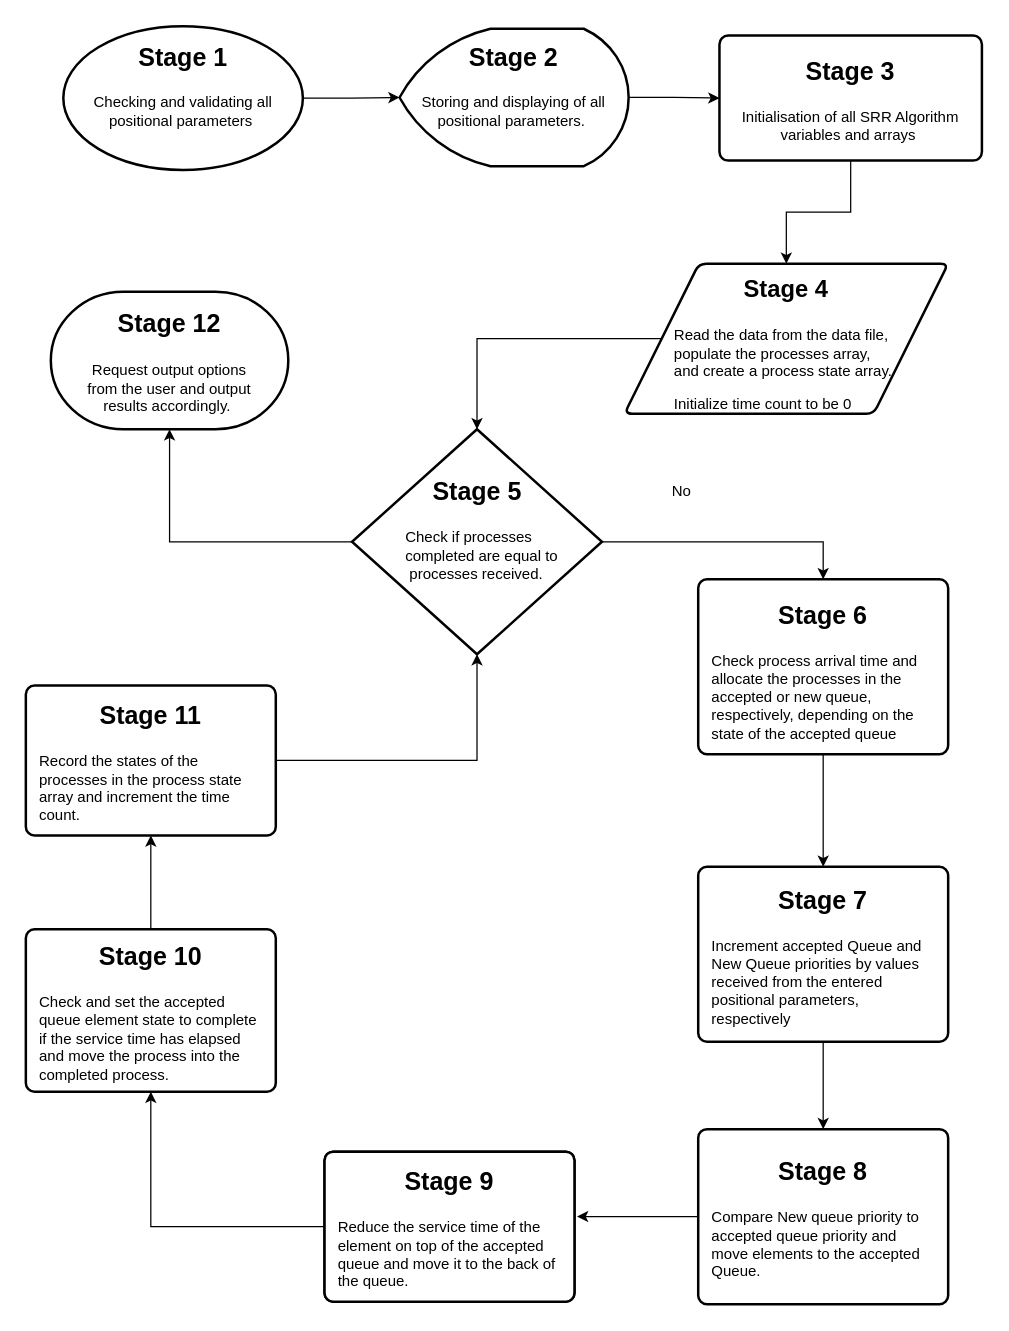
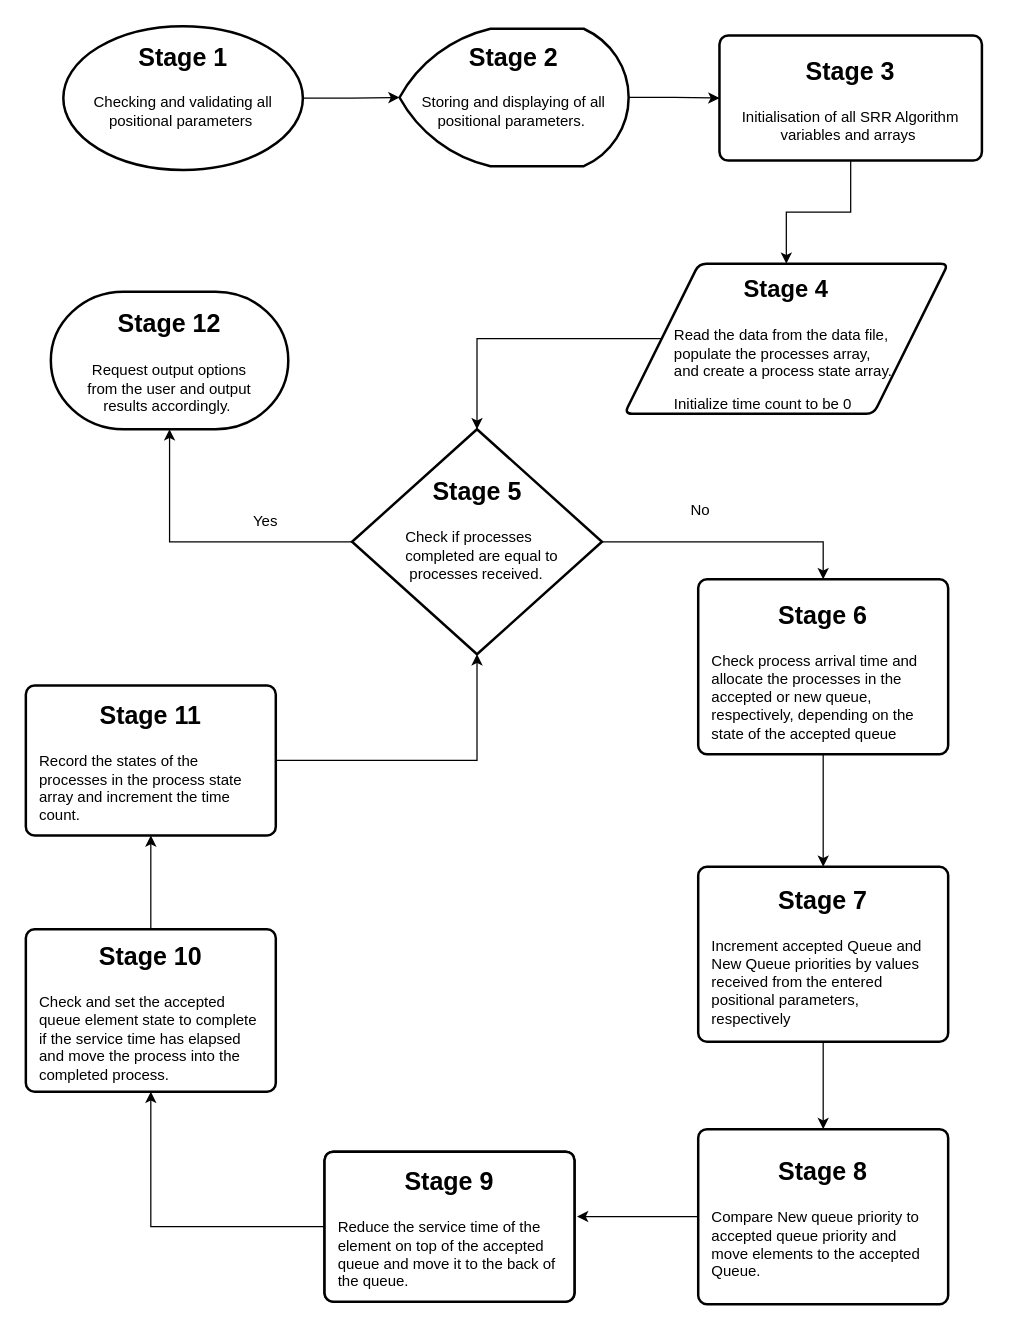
node "No": moved (682, 492) -> (701, 511)
node "Yes": added
